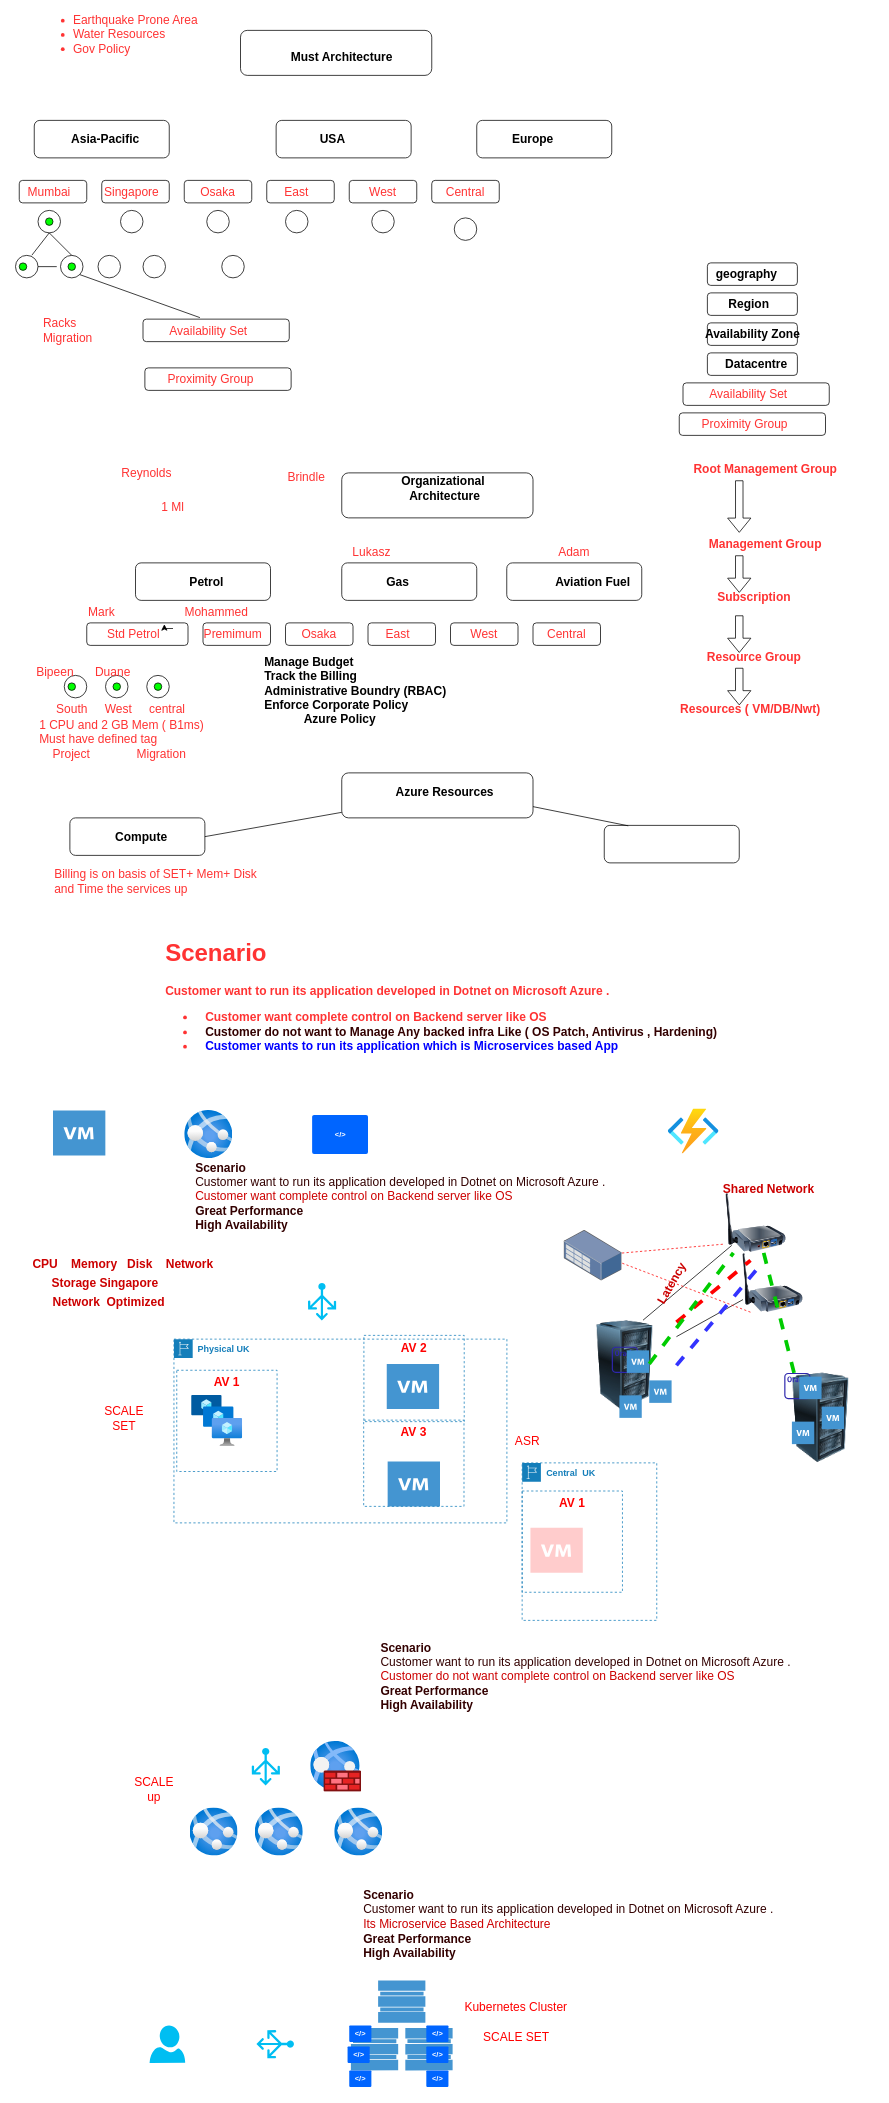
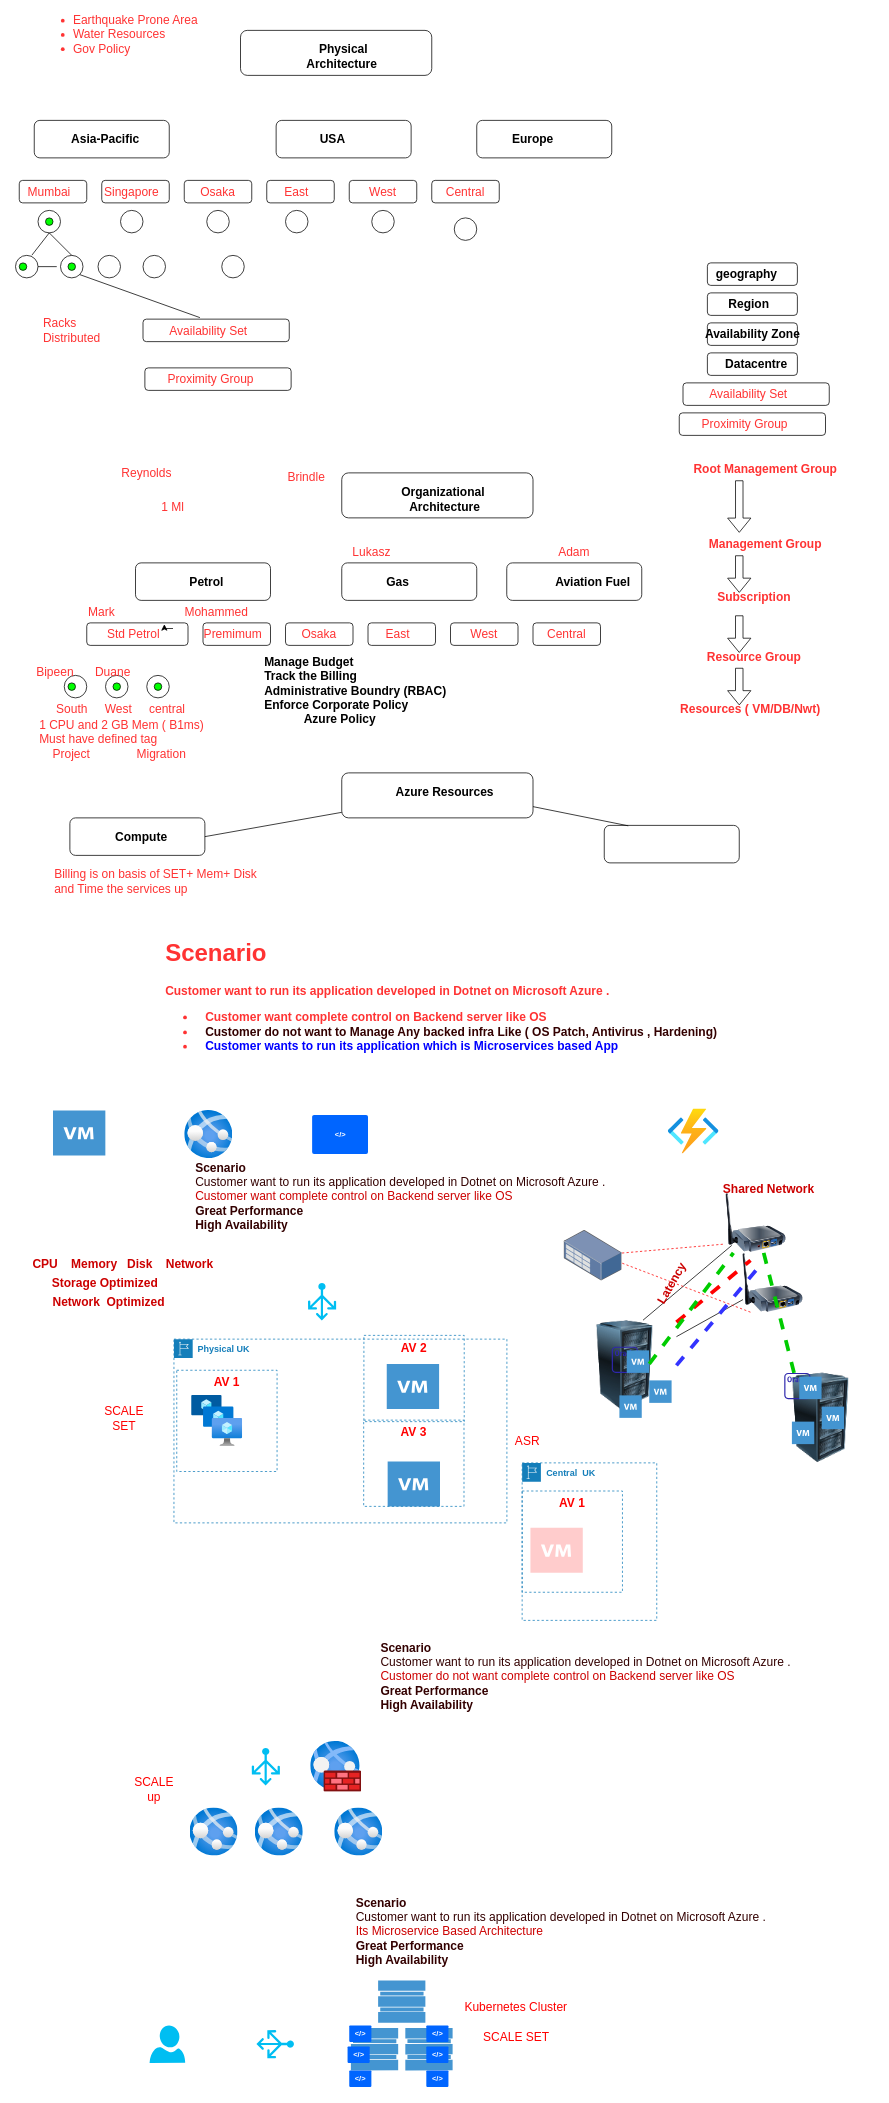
node "Must Architecture": label "Must Architecture" -> "Physical Architecture"
node "Racks Migration": label "Racks Migration" -> "Racks Distributed"
node "Organizational Architecture": moved (445, 488) -> (445, 499)
node "Storage Singapore": label "Storage Singapore" -> "Storage Optimized"
node "Scenario Customer want to run its application developed in Dotnet on Microsoft Azure . Its Microservice Based Architecture Great Performance High Availability": moved (568, 1924) -> (560, 1932)
